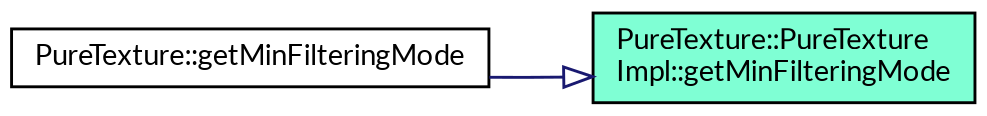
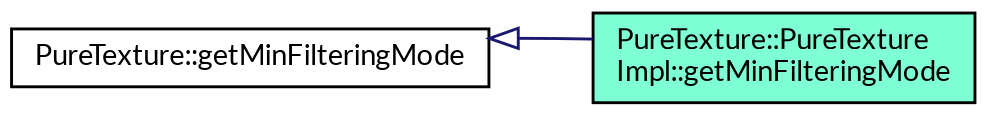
edge "PureTexture::getMinFilteringMode" -> "PureTexture::PureTexture Impl::getMinFilteringMode": reversed
